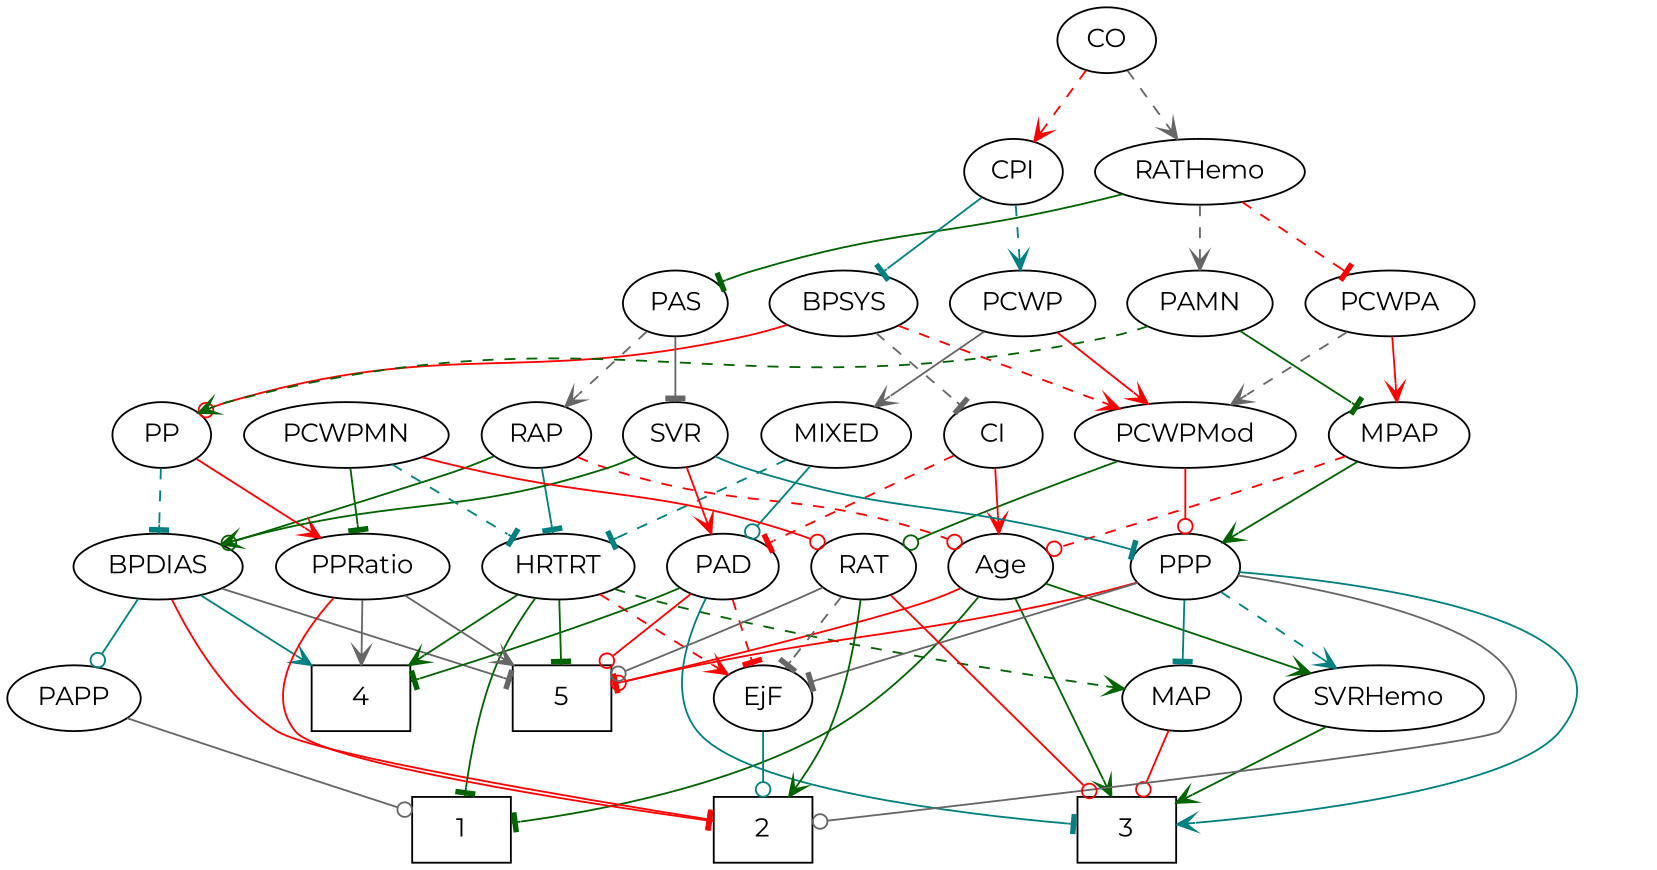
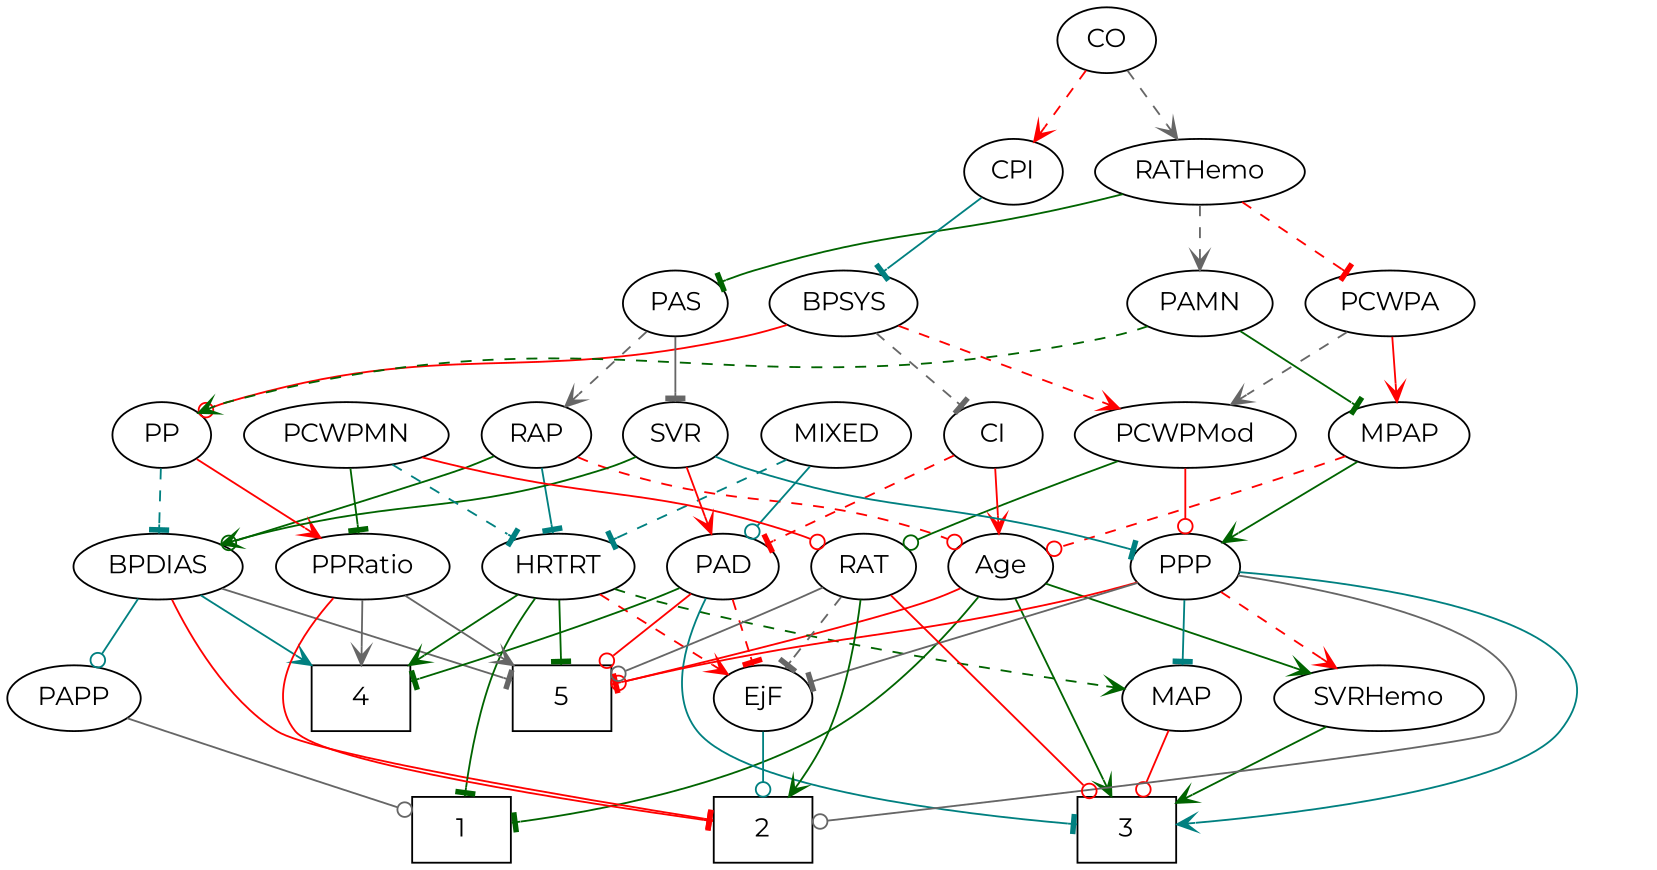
node "PCWP": removed
edge "PPP" -> "SVRHemo": color teal -> red
